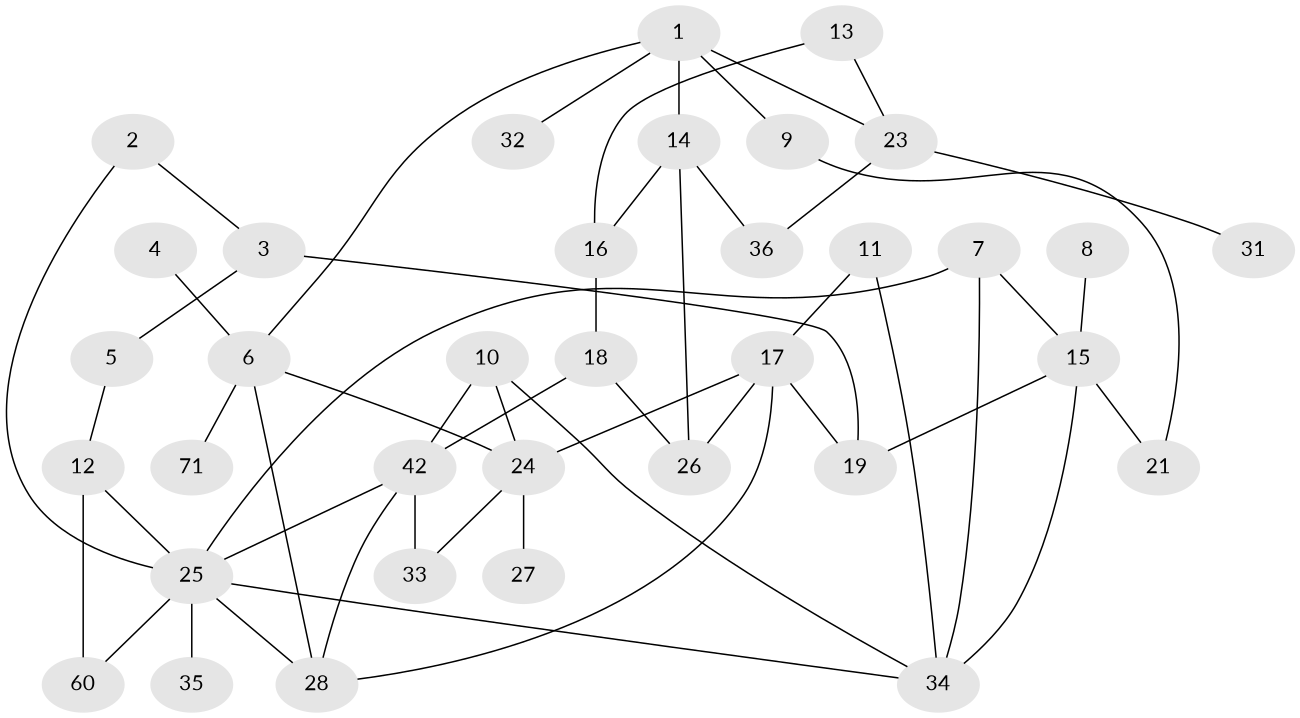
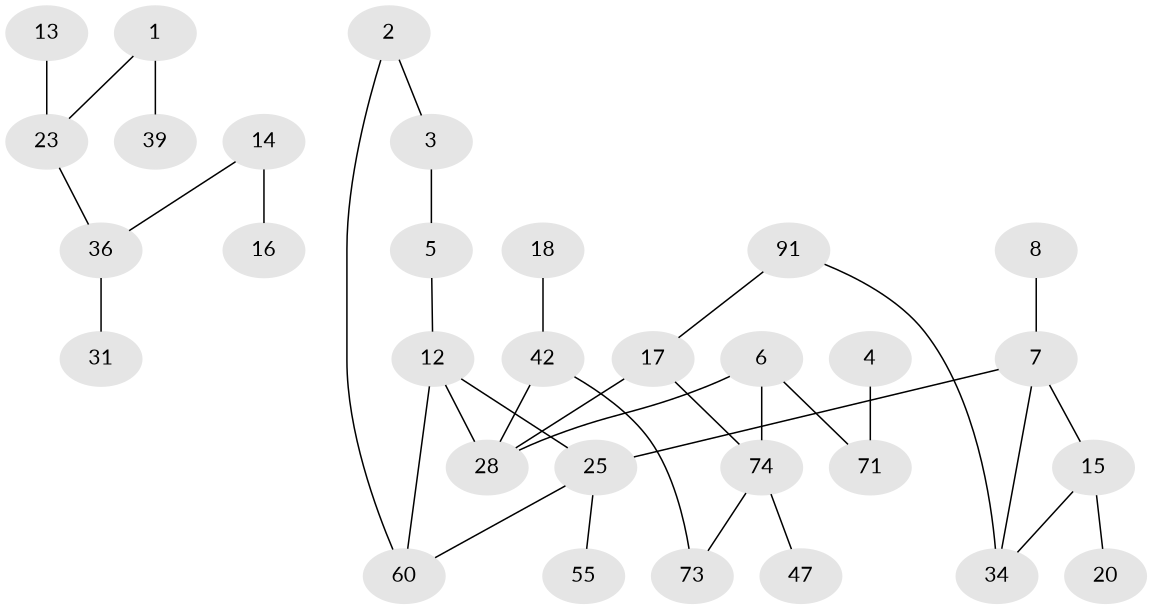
edge "13" -- "16": removed
edge "1" -- "14": removed
node "32": label "32" -> "39"
node "9": removed
edge "1" -- "6": removed
edge "23" -- "31": now "36" -- "31"
node "11": label "11" -> "91"
edge "16" -- "18": removed
edge "8" -- "15": now "8" -- "7"
edge "4" -- "6": now "4" -- "71"
node "10": removed
edge "2" -- "25": now "2" -- "60"
node "24": label "24" -> "74"
node "26": removed
node "19": removed
node "21": label "21" -> "20"
edge "42" -- "25": removed
node "33": label "33" -> "73"
node "27": label "27" -> "47"
edge "25" -- "28": now "12" -- "28"
edge "25" -- "34": removed
node "35": label "35" -> "55"
